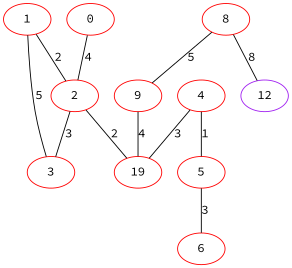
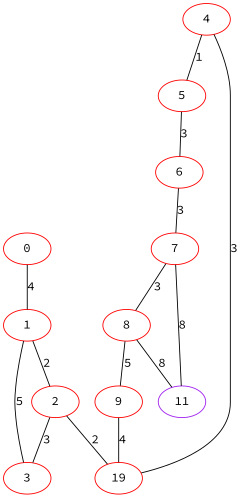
edge "0" -- "2": now "0" -- "1"
node "12": label "12" -> "11"
node "7": added
